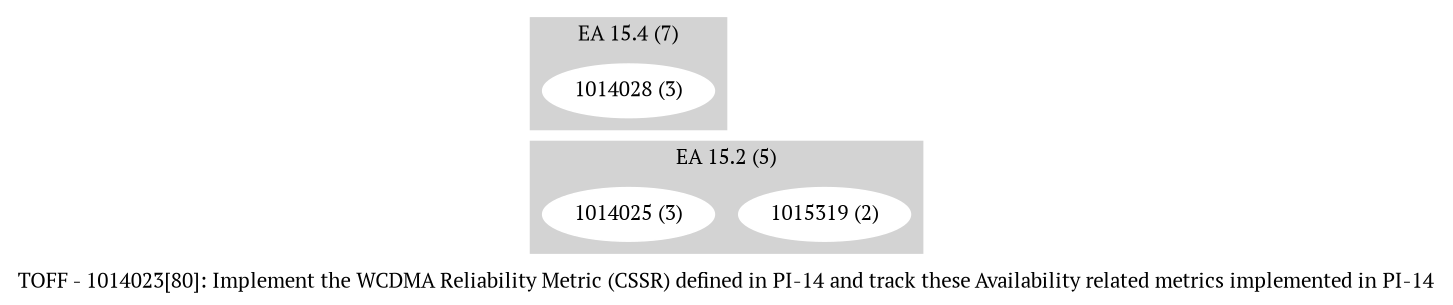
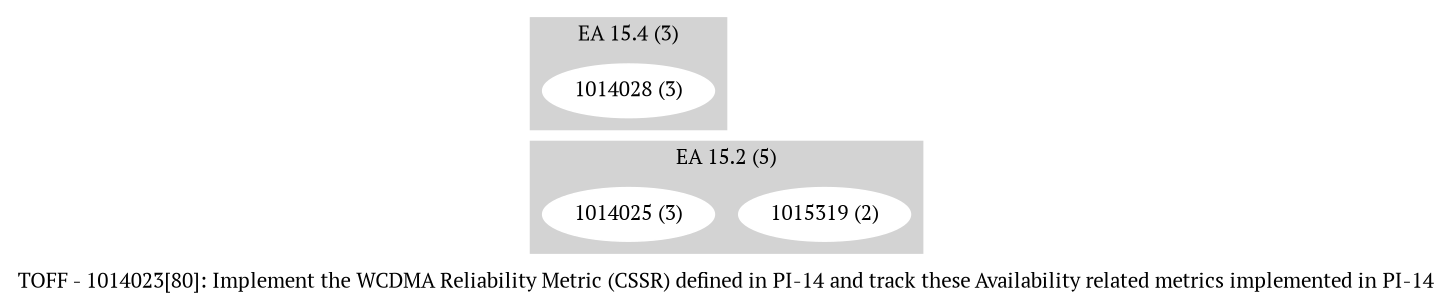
cluster "EA 15.4 (7)": label "EA 15.4 (7)" -> "EA 15.4 (3)"
